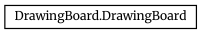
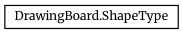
node "DrawingBoard.DrawingBoard": label "DrawingBoard.DrawingBoard" -> "DrawingBoard.ShapeType"
